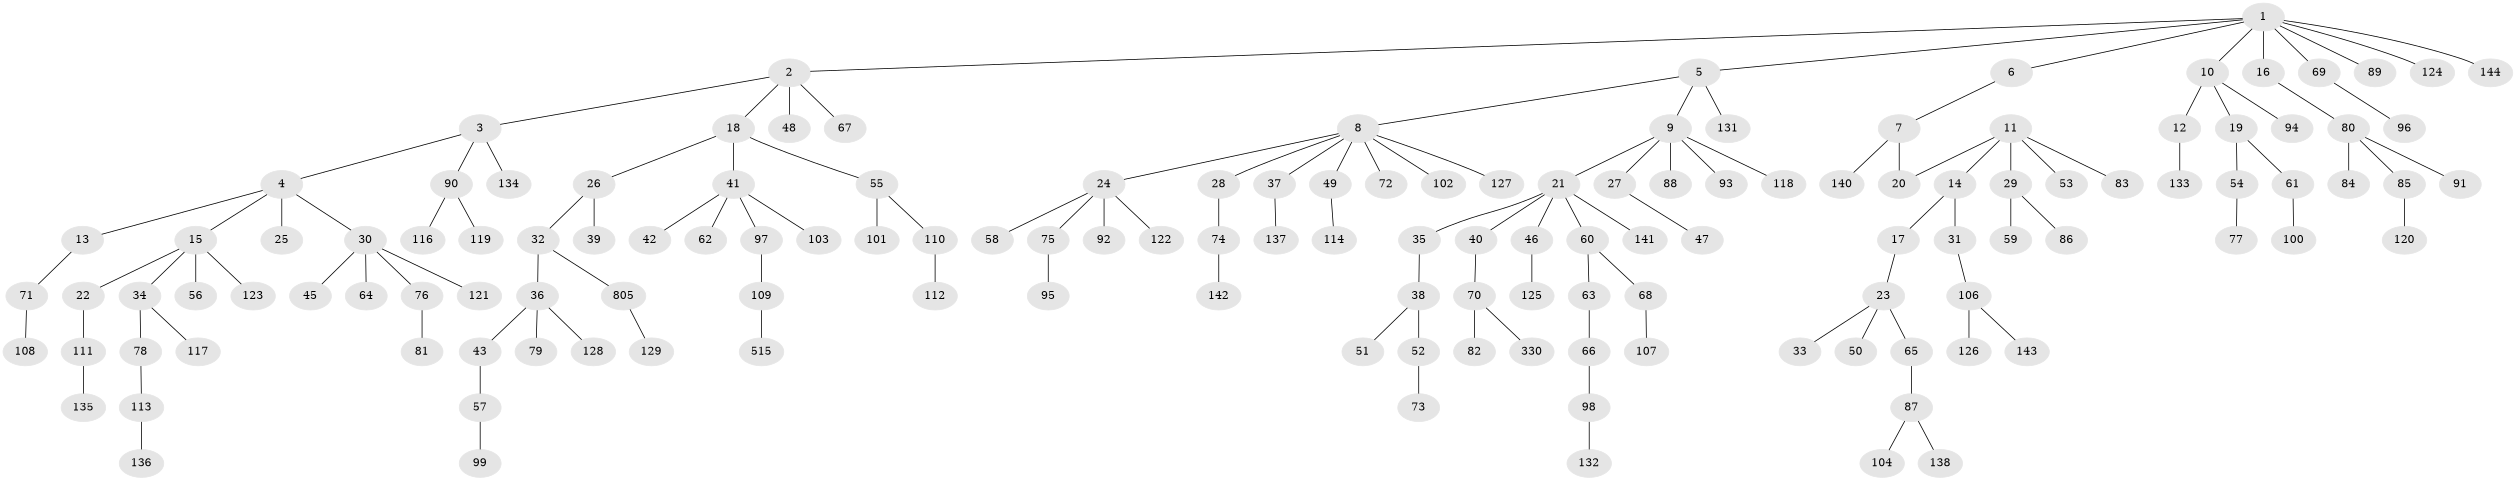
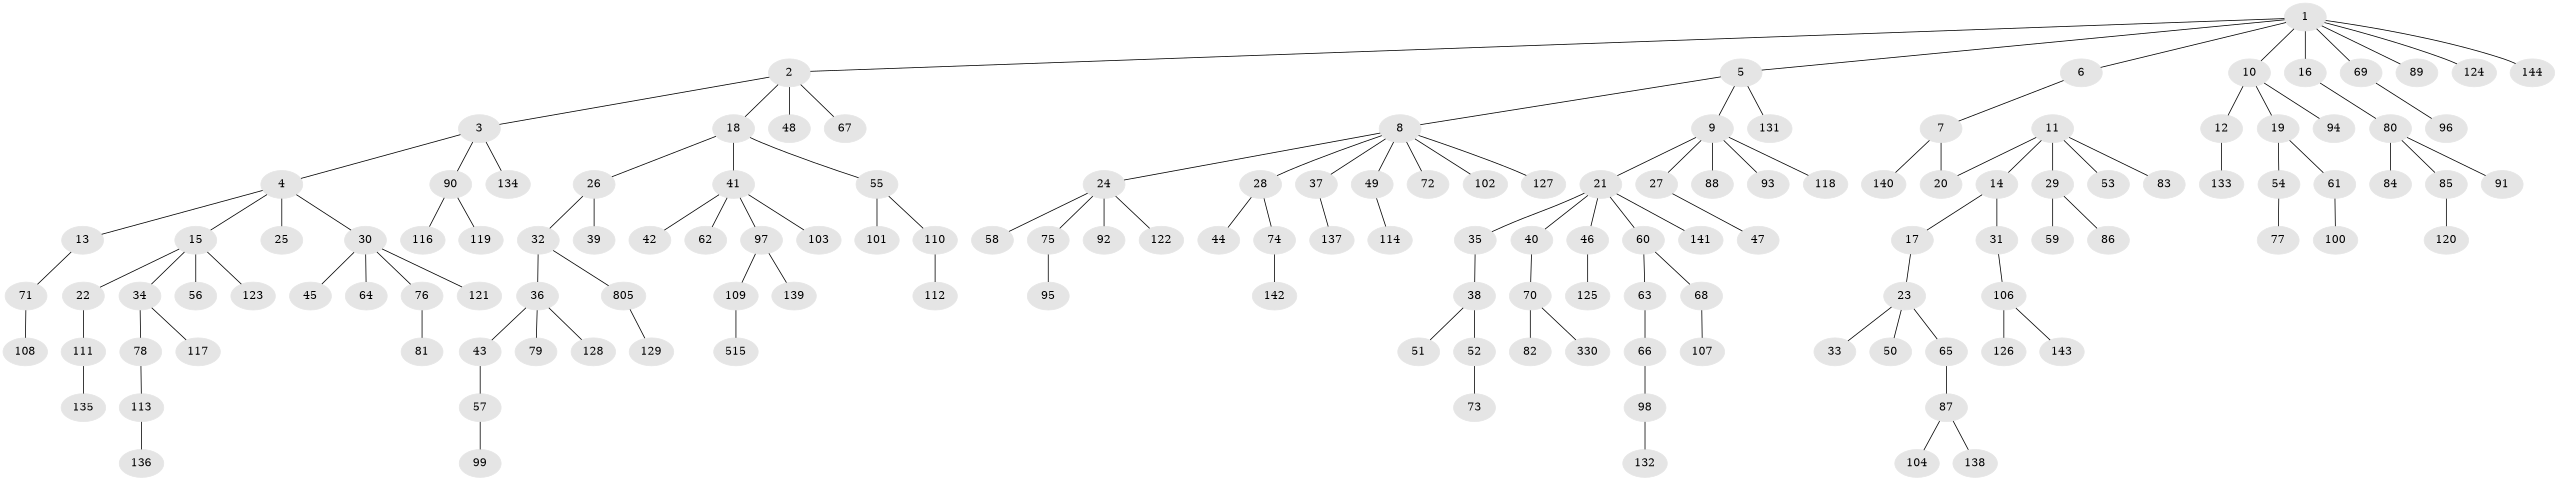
node "44": added
node "139": added
